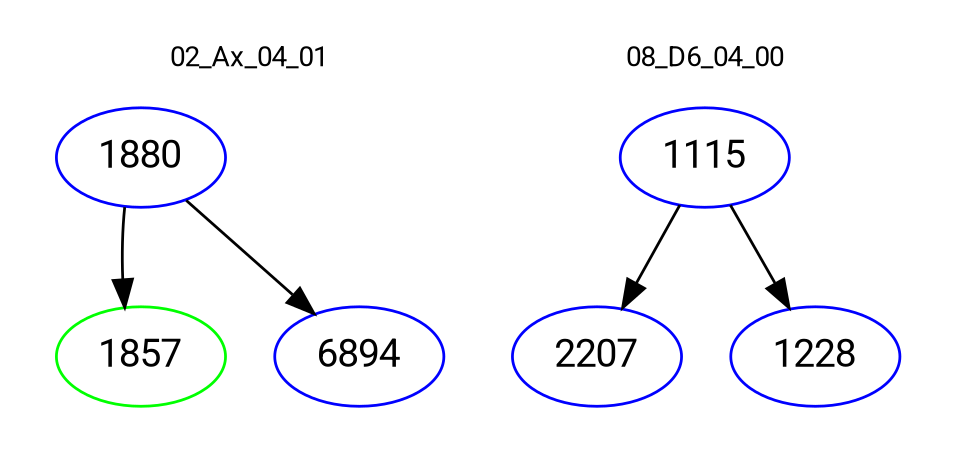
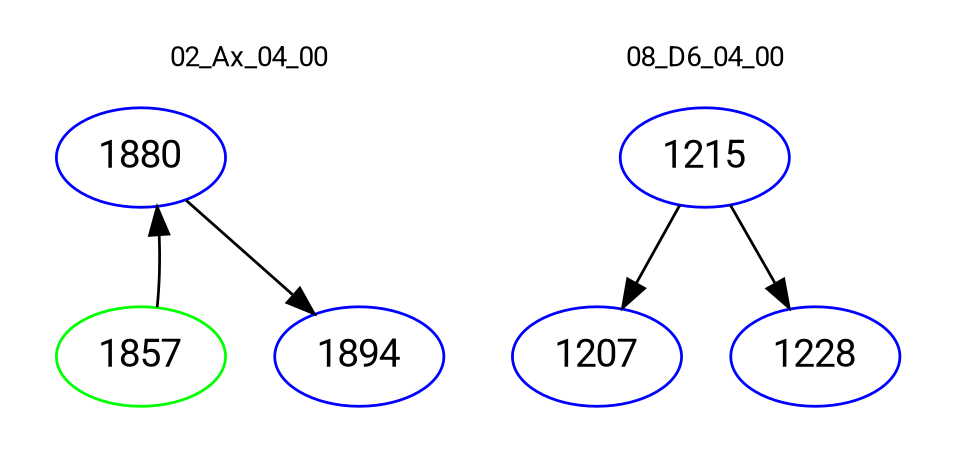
cluster "02_Ax_04_01": label "02_Ax_04_01" -> "02_Ax_04_00"
node "1115": label "1115" -> "1215"
edge "1880" -> "1857": reversed
node "6894": label "6894" -> "1894"
node "2207": label "2207" -> "1207"
